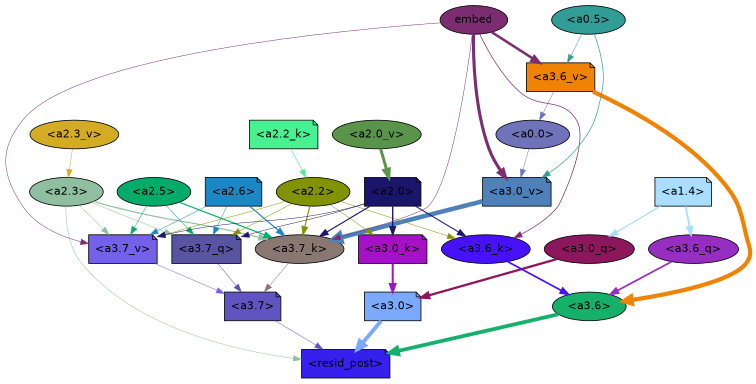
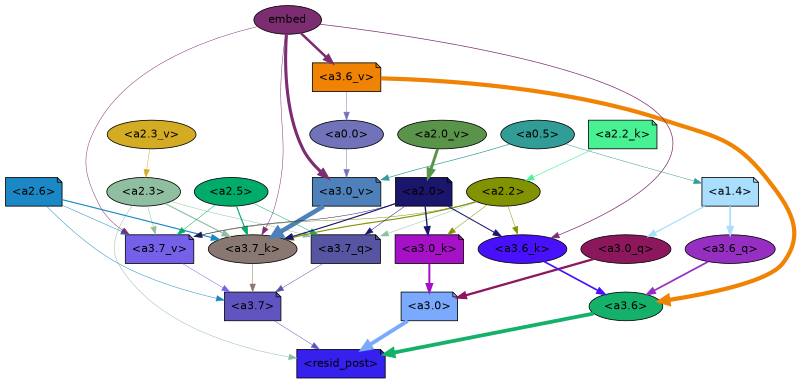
edge "<a0.5>" -> "<a3.6_v>": now "<a0.5>" -> "<a1.4>"
edge "<a2.6>" -> "<a3.7_q>": now "<a2.6>" -> "<a3.7>"
edge "<a2.2>" -> "<a3.7_q>": color #819301 -> #8fbfa0
